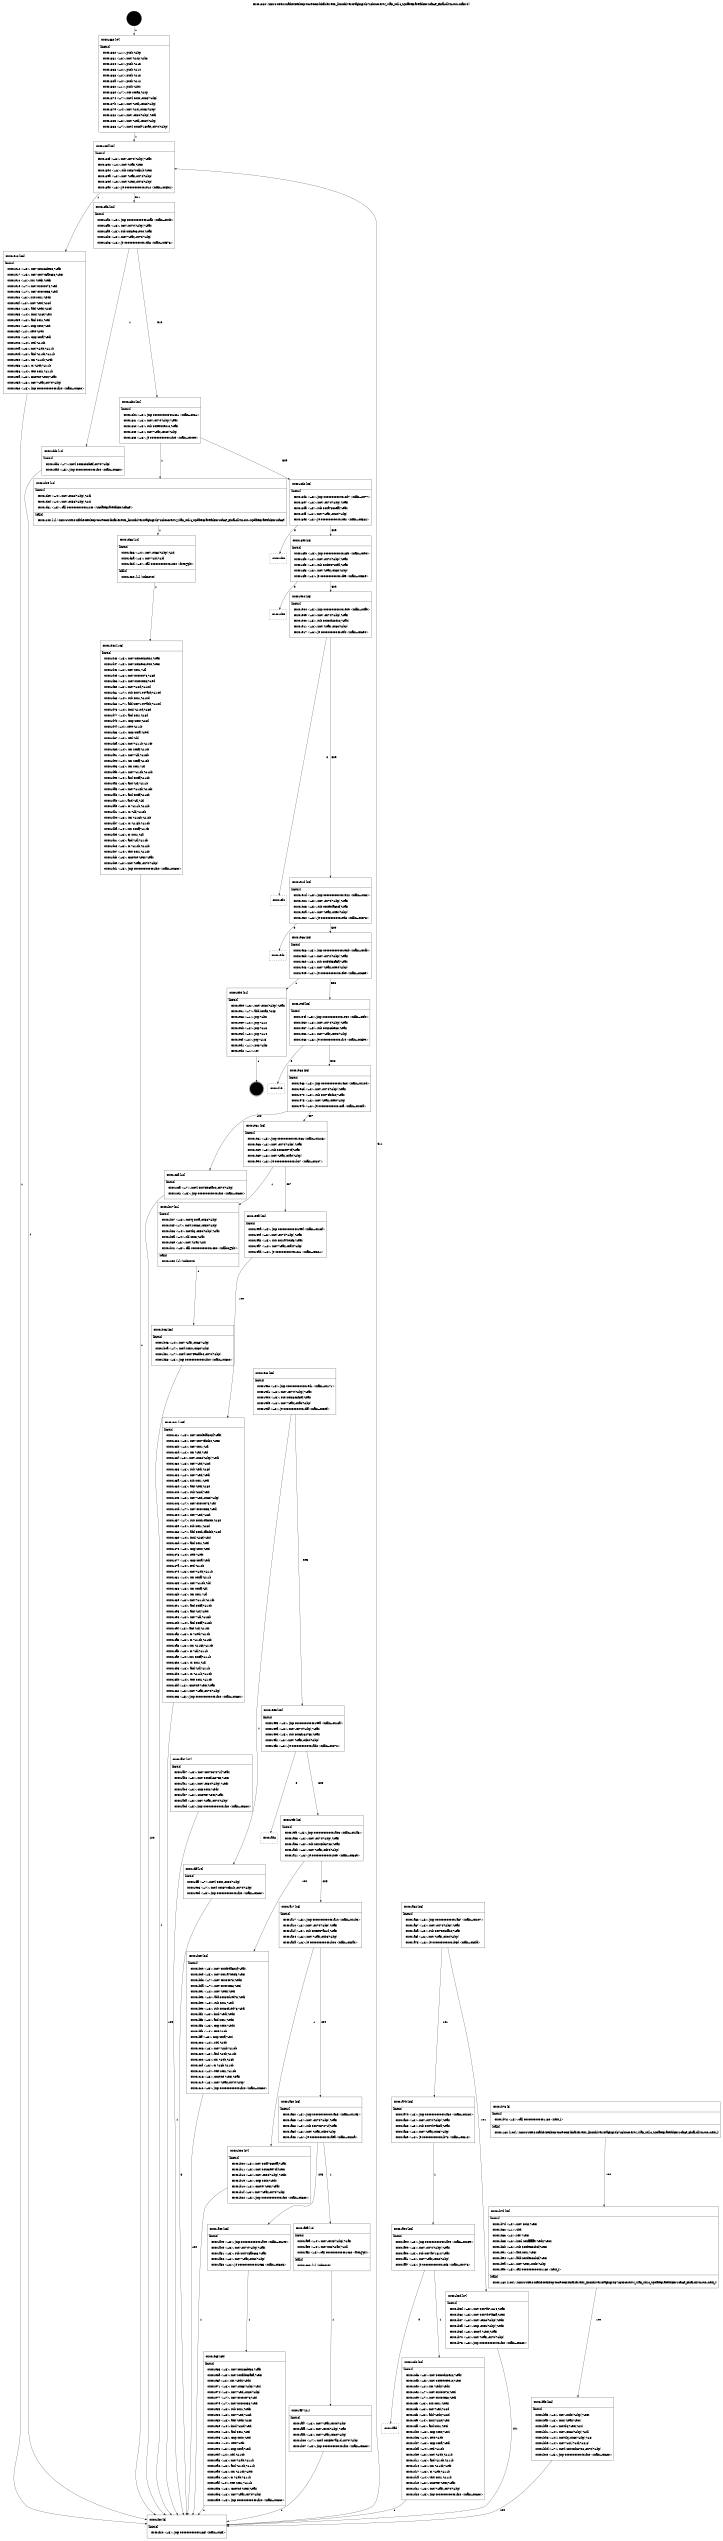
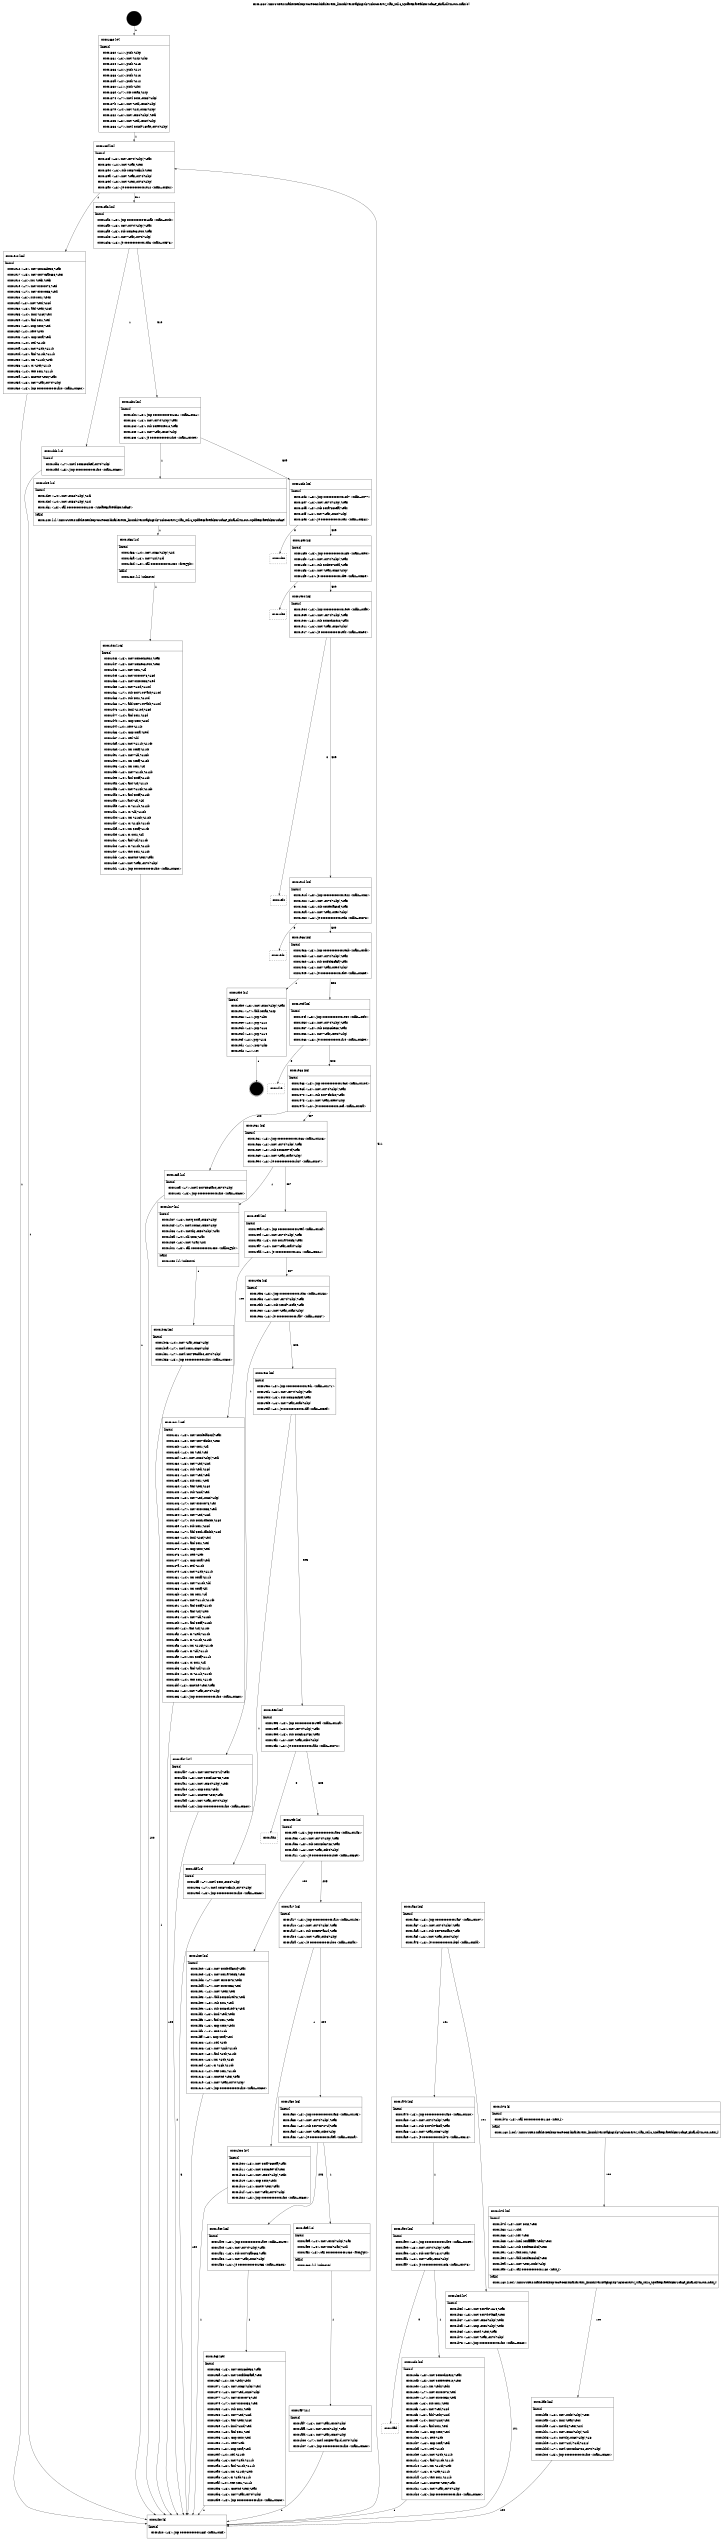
node "0x4019b3 [25]": added
